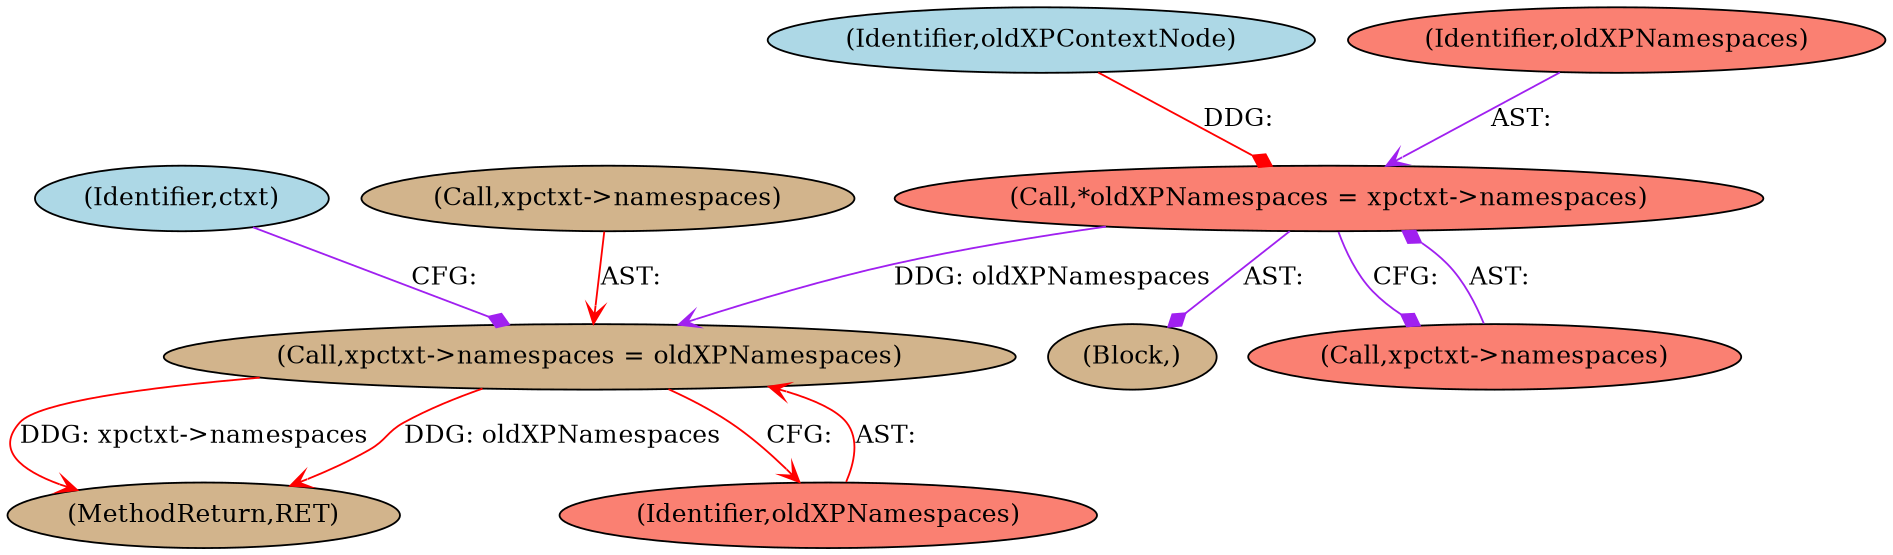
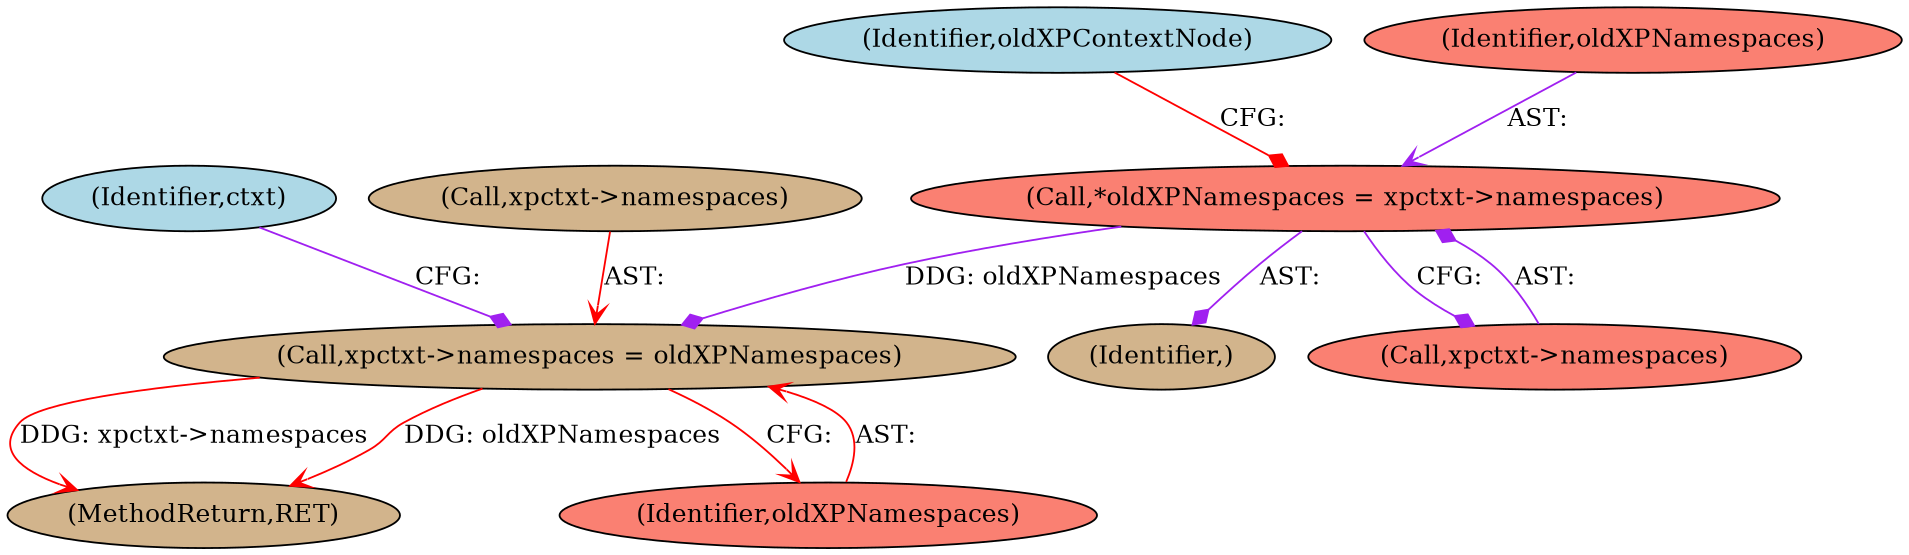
edge "(Identifier,oldXPContextNode)" -> "(Call,*oldXPNamespaces = xpctxt->namespaces)": label "DDG: " -> "CFG: "
edge "(Call,*oldXPNamespaces = xpctxt->namespaces)" -> "(Call,xpctxt->namespaces = oldXPNamespaces)": arrowhead vee -> diamond
node "(Block,)": label "(Block,)" -> "(Identifier,)"
